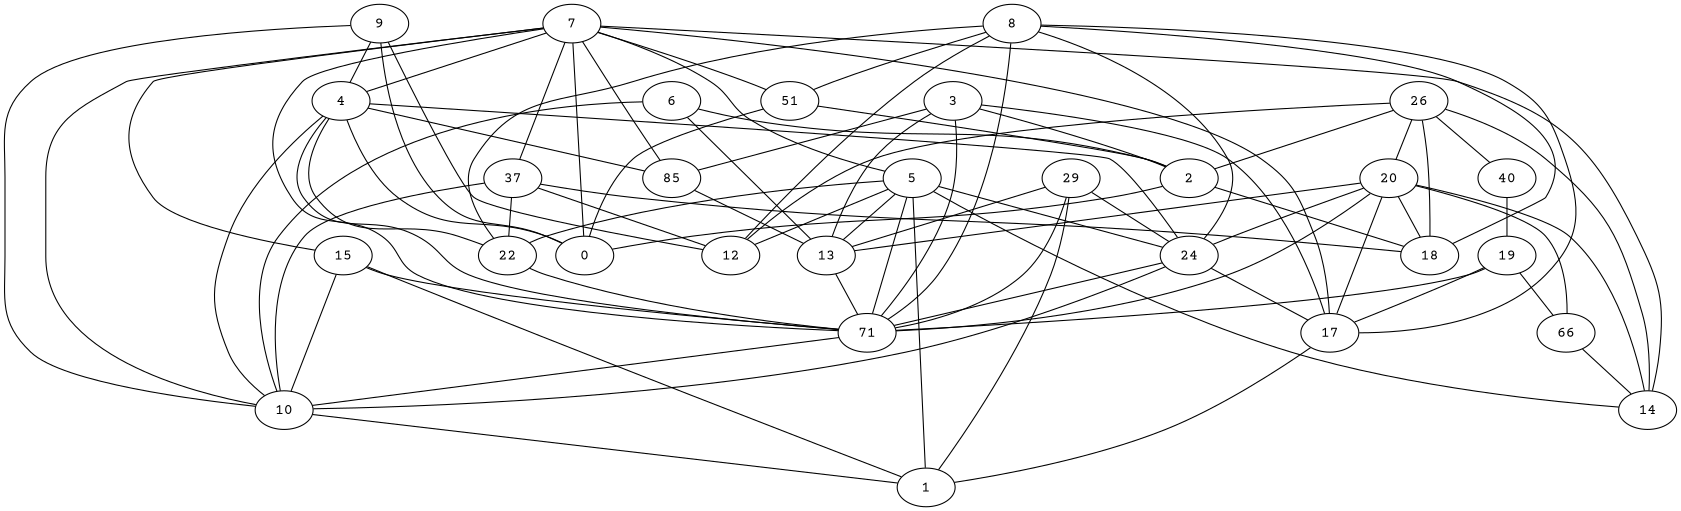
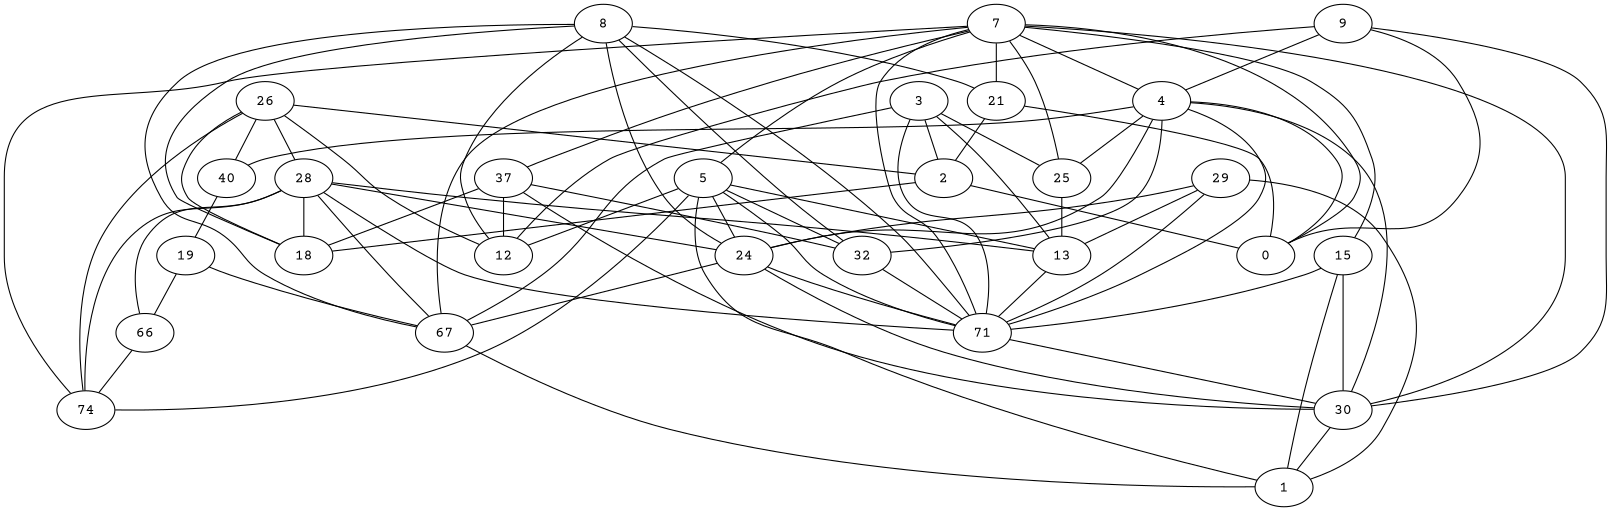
node "6": removed
node "51": label "51" -> "21"
edge "4" -- "40": added
node "85": label "85" -> "25"
node "20": label "20" -> "28"
node "22": label "22" -> "32"
edge "19" -- "71": removed
node "17": label "17" -> "67"
node "10": label "10" -> "30"
node "14": label "14" -> "74"
